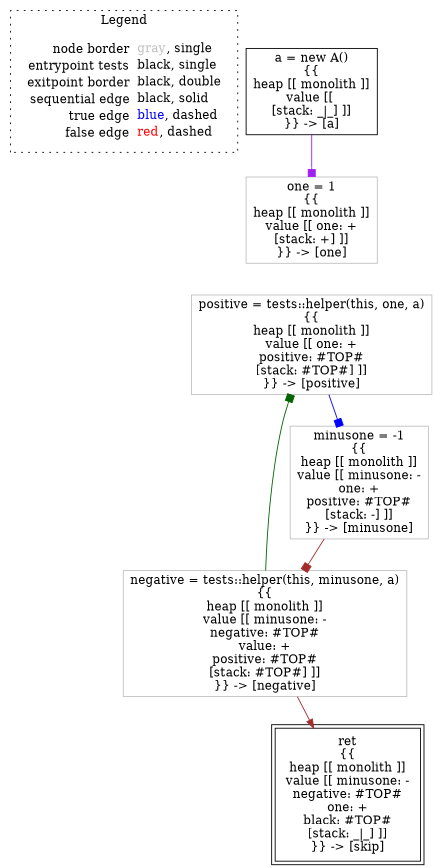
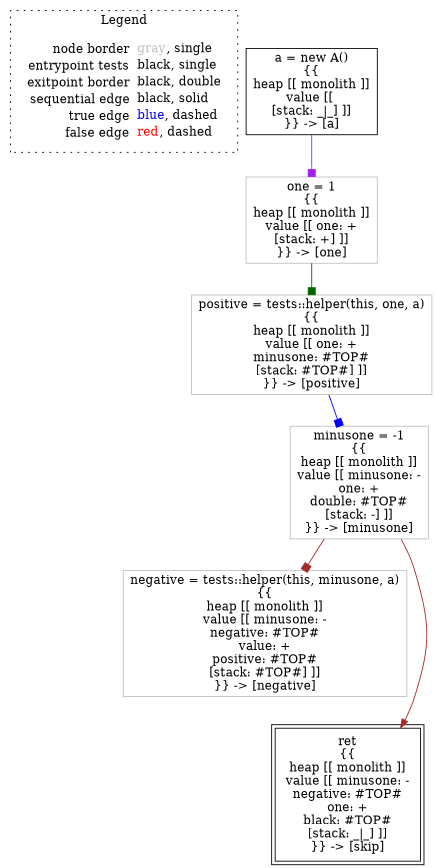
node "positive = tests::helper(this, one, a)": text "positive: #TOP#" -> "minusone: #TOP#"
edge "negative = tests::helper(this, minusone, a)" -> "positive = tests::helper(this, one, a)": now "one = 1" -> "positive = tests::helper(this, one, a)"
node "minusone = -1": text "positive: #TOP#" -> "double: #TOP#"
edge "negative = tests::helper(this, minusone, a)" -> "ret": now "minusone = -1" -> "ret"
